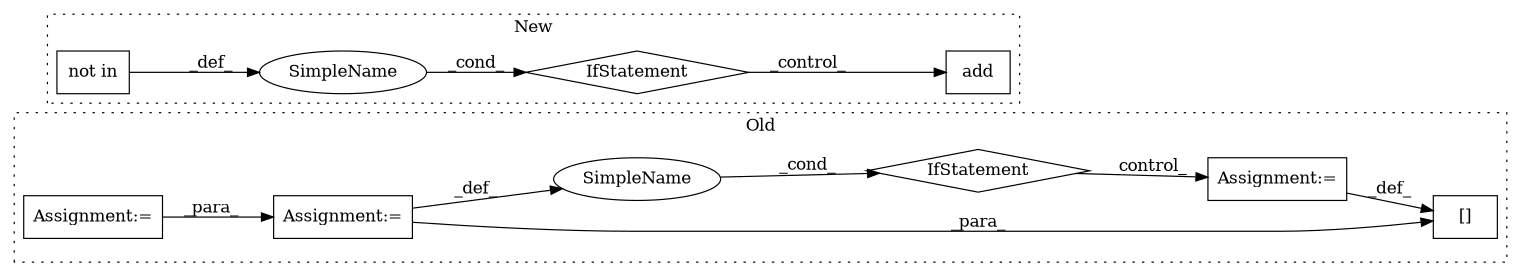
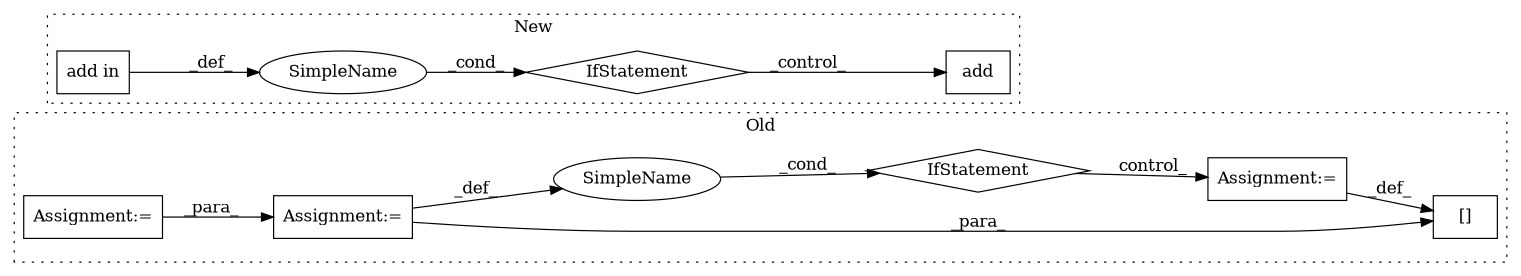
node "not in": label "not in" -> "add in"
